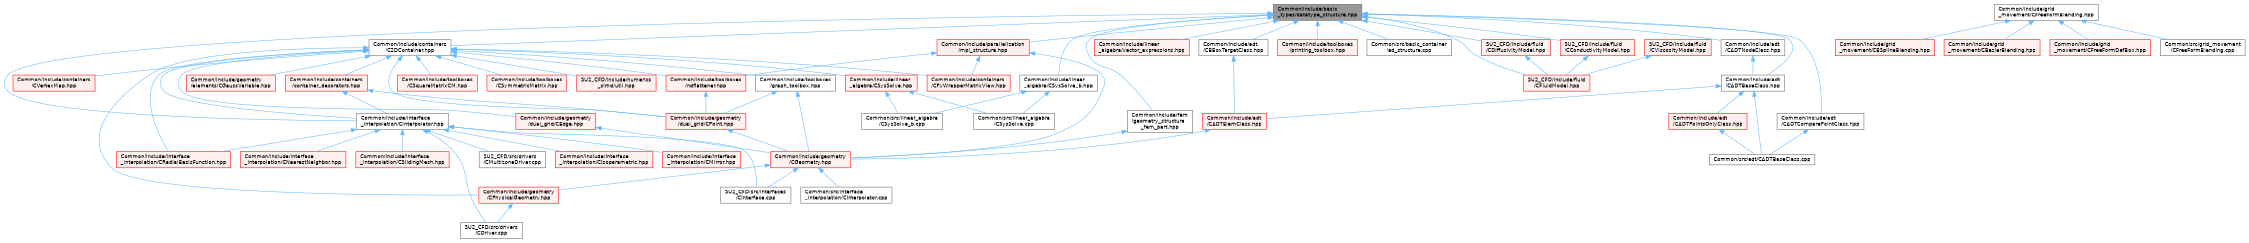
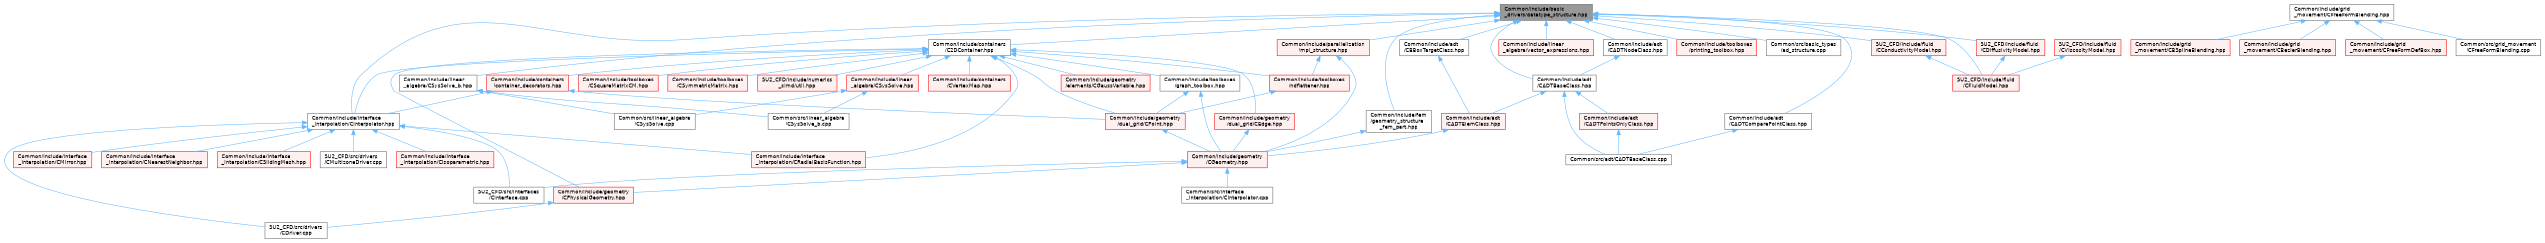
node "Common/include/basic _types/datatype_structure.hpp": label "Common/include/basic _types/datatype_structure.hpp" -> "Common/include/basic _drivers/datatype_structure.hpp"
node "Common/src/basic_container /ad_structure.cpp": label "Common/src/basic_container /ad_structure.cpp" -> "Common/src/basic_types /ad_structure.cpp"
node "Common/include/containers /CPyWrapperMatrixView.hpp": removed
